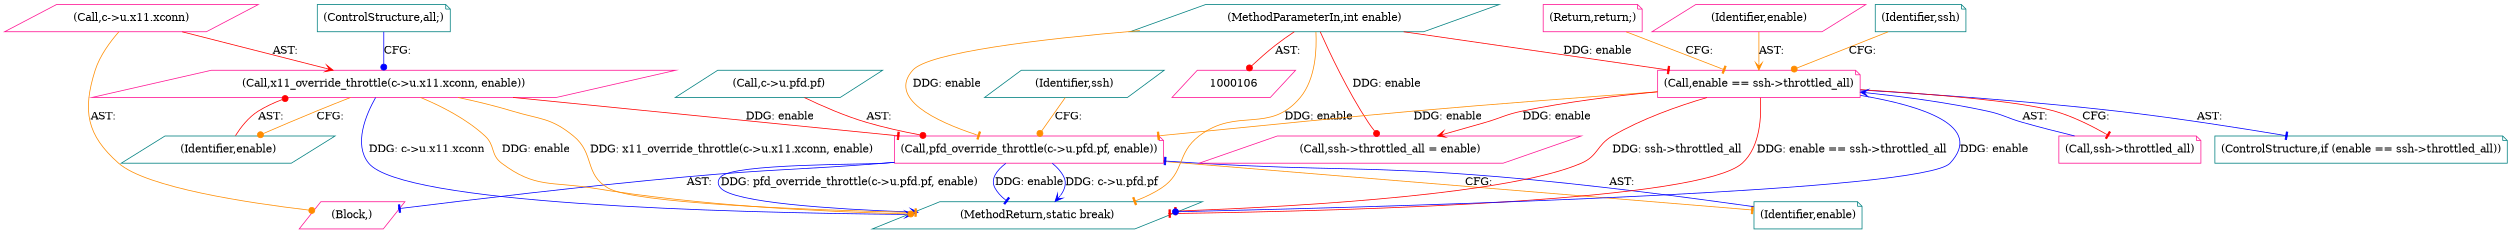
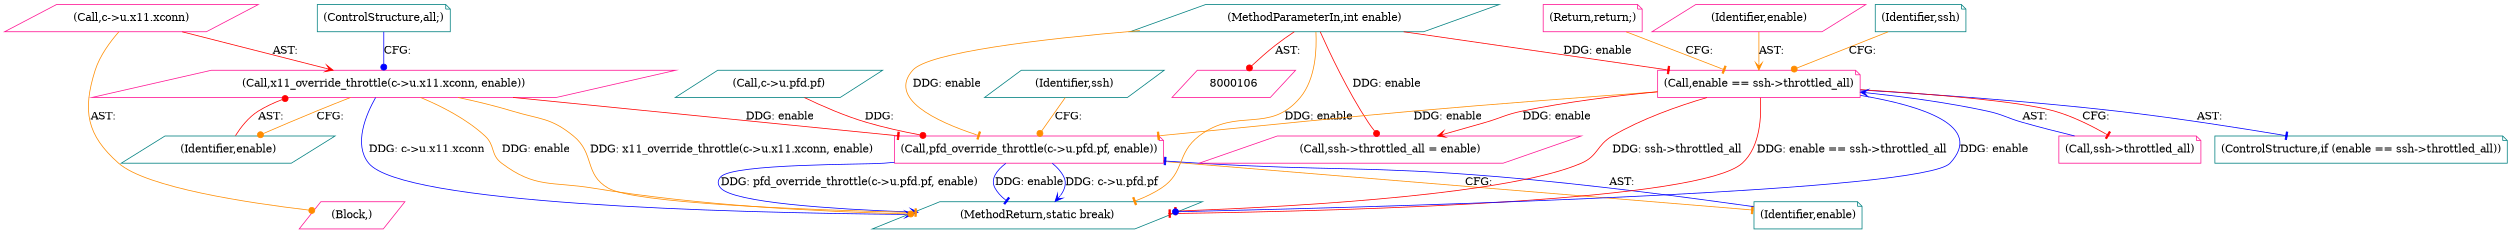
node "1000106": label "1000106" -> "8000106"
edge "(Call,c->u.pfd.pf)" -> "(Call,pfd_override_throttle(c->u.pfd.pf, enable))": label "AST: " -> "DDG: "
edge "(Call,pfd_override_throttle(c->u.pfd.pf, enable))" -> "(Block,)": removed, label "AST:"
